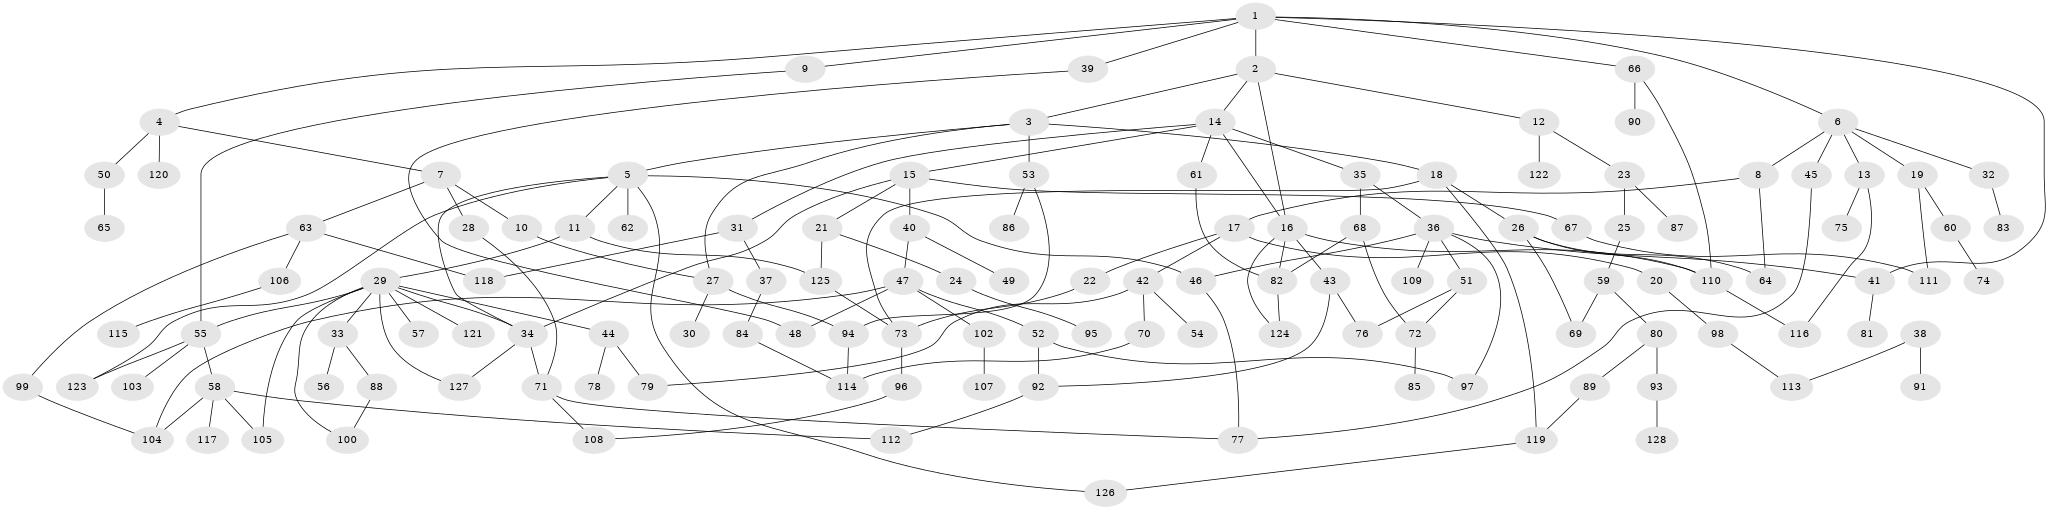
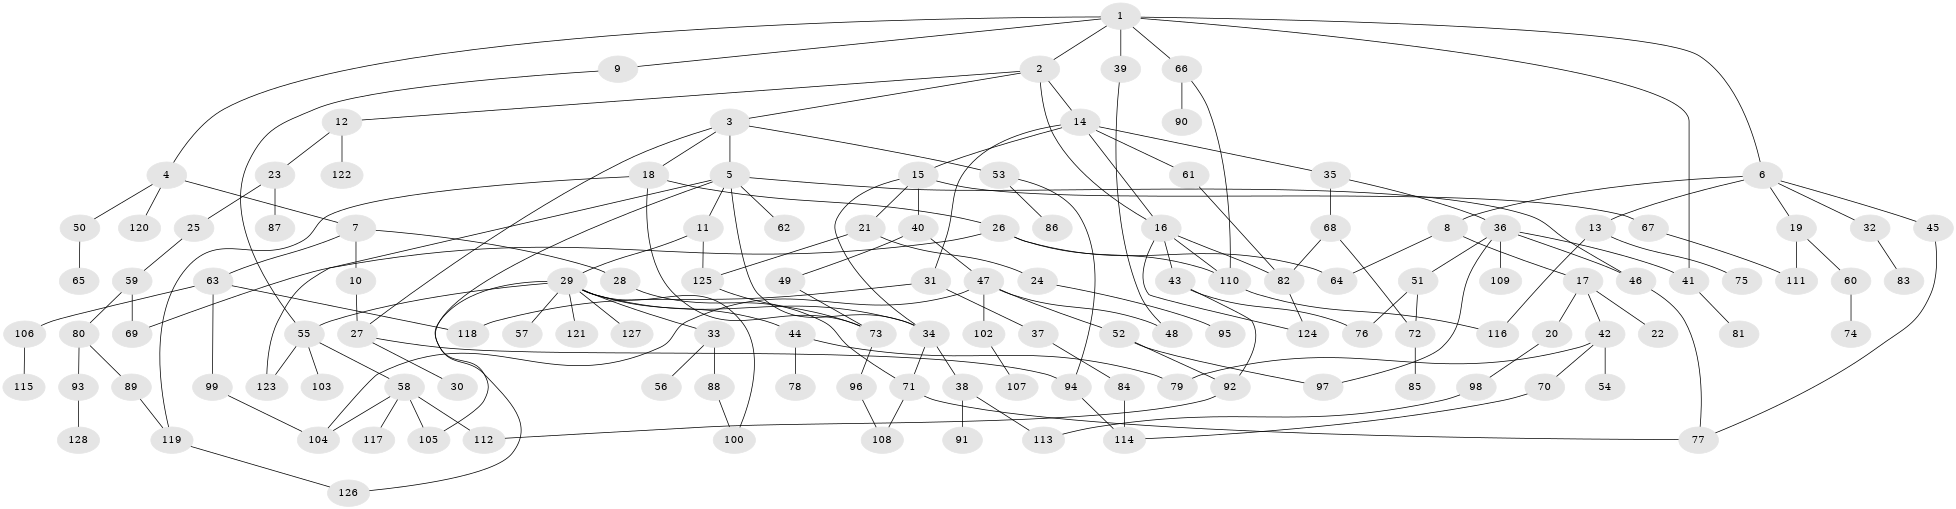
edge "22" -- "73": now "49" -- "73"
edge "34" -- "127": now "34" -- "38"
